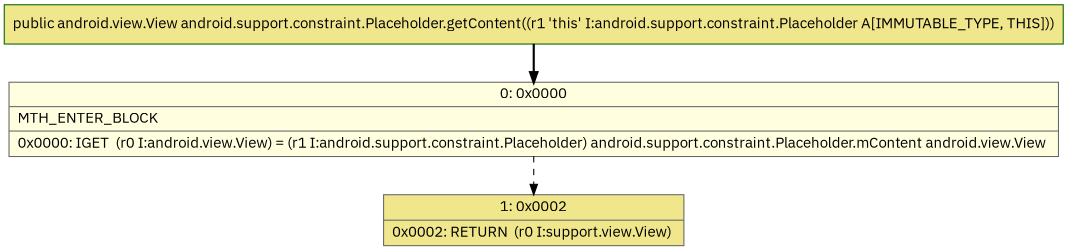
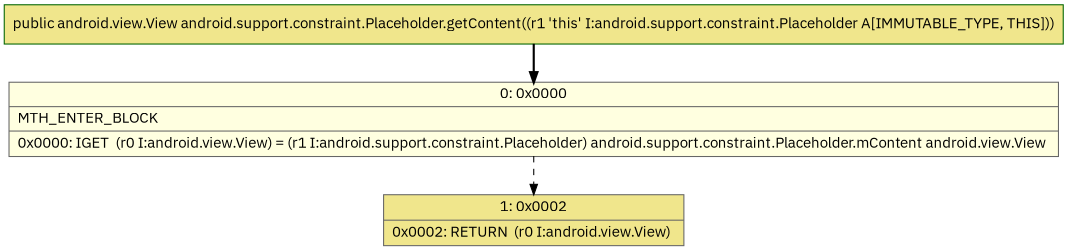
node "1: 0x0002": text "0x0002: RETURN  (r0 I:support.view.View)" -> "0x0002: RETURN  (r0 I:android.view.View)"
